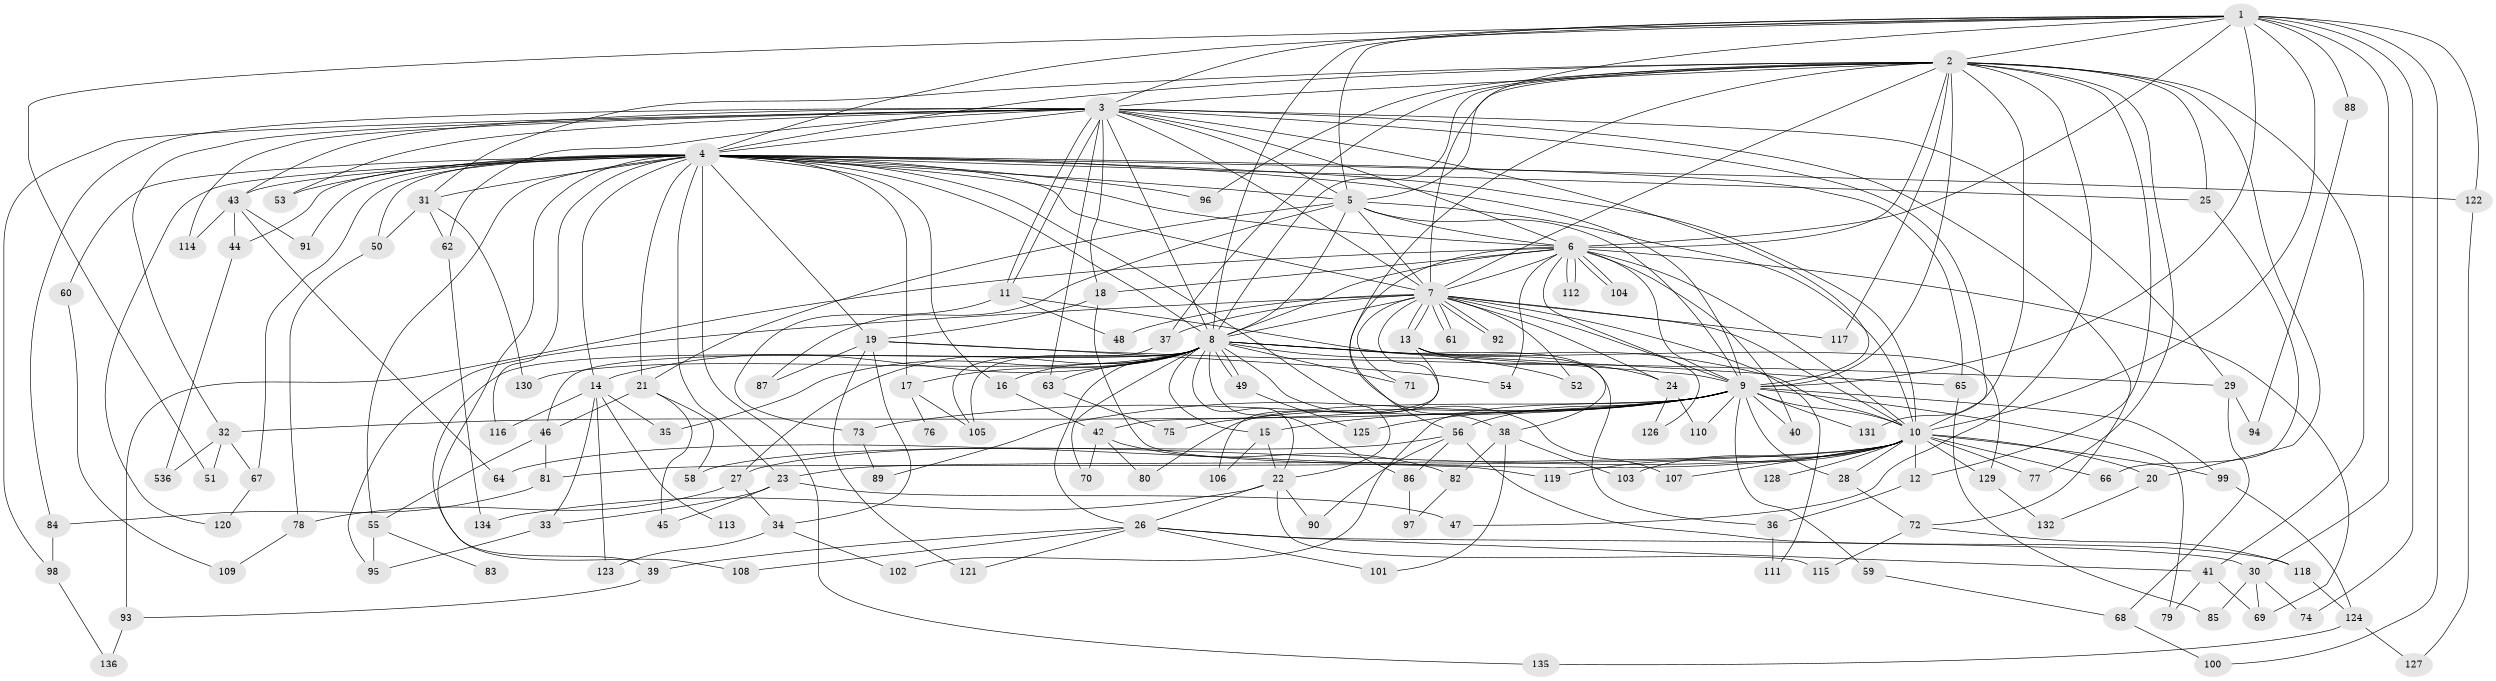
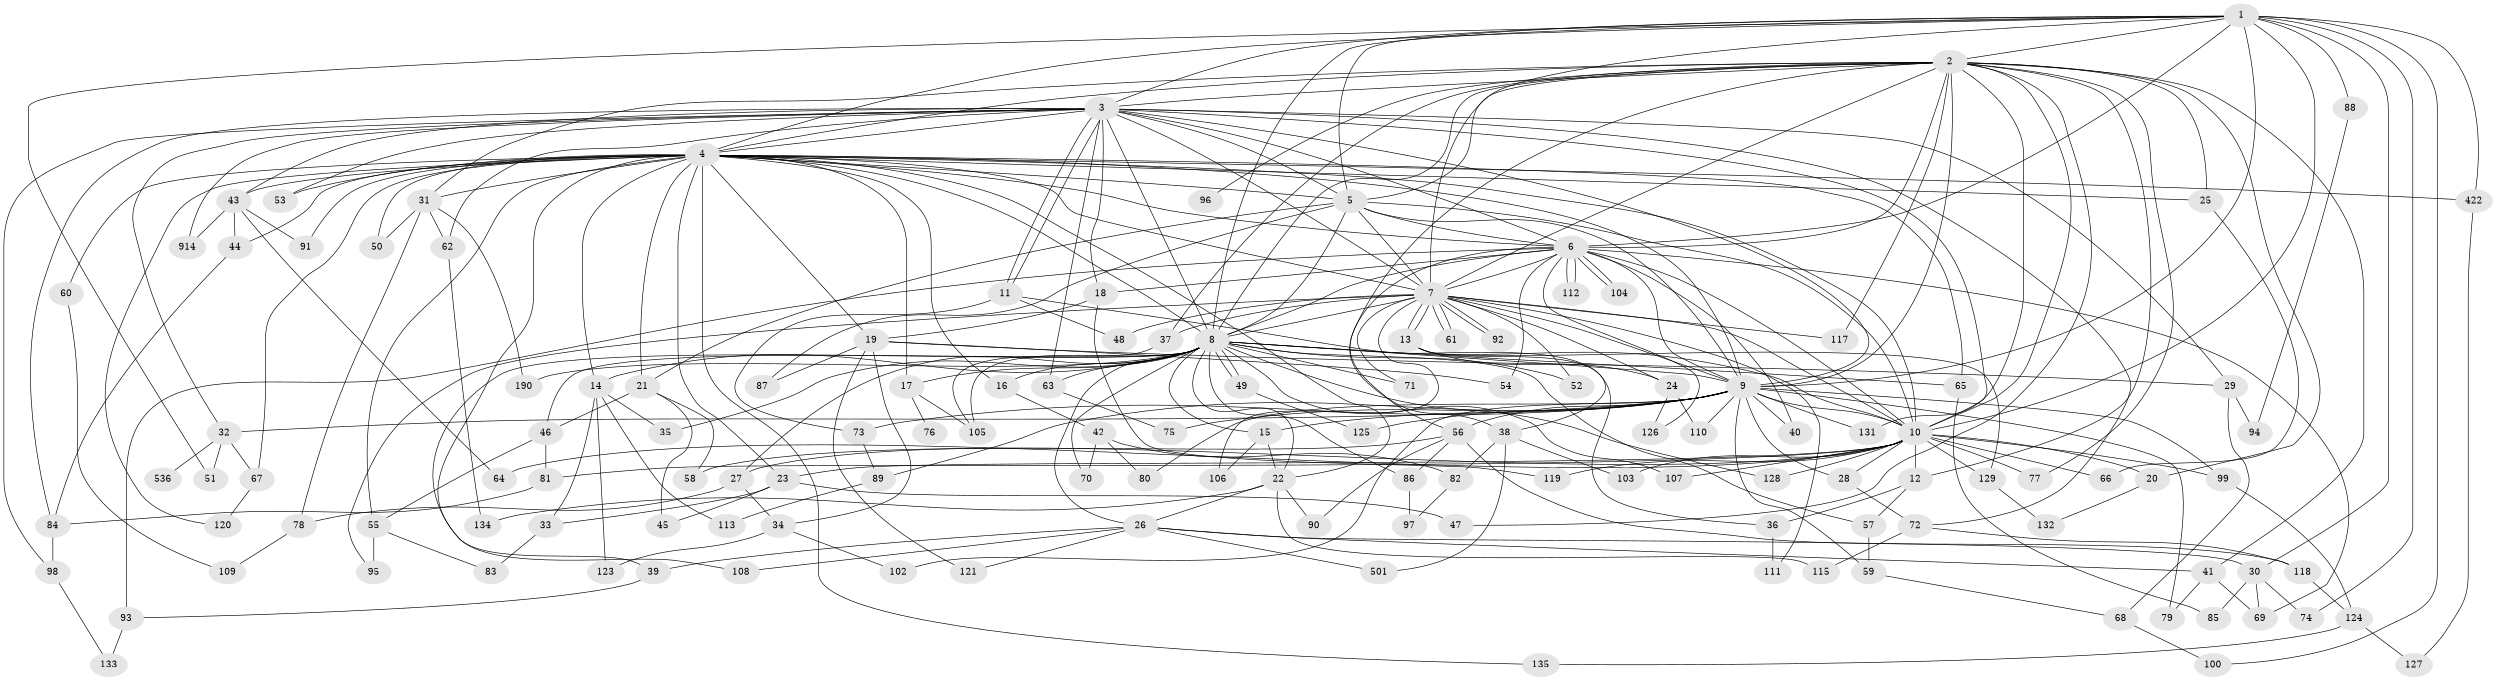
edge "4" -- "96": removed
node "122": label "122" -> "422"
node "114": label "114" -> "914"
edge "2" -- "10": added
edge "44" -- "536": now "44" -- "84"
edge "50" -- "78": now "31" -- "78"
node "130": label "130" -> "190"
edge "13" -- "42": removed
edge "8" -- "128": added
node "116": removed
edge "89" -- "113": added
node "57": added
edge "33" -- "95": now "33" -- "83"
node "101": label "101" -> "501"
node "136": label "136" -> "133"
